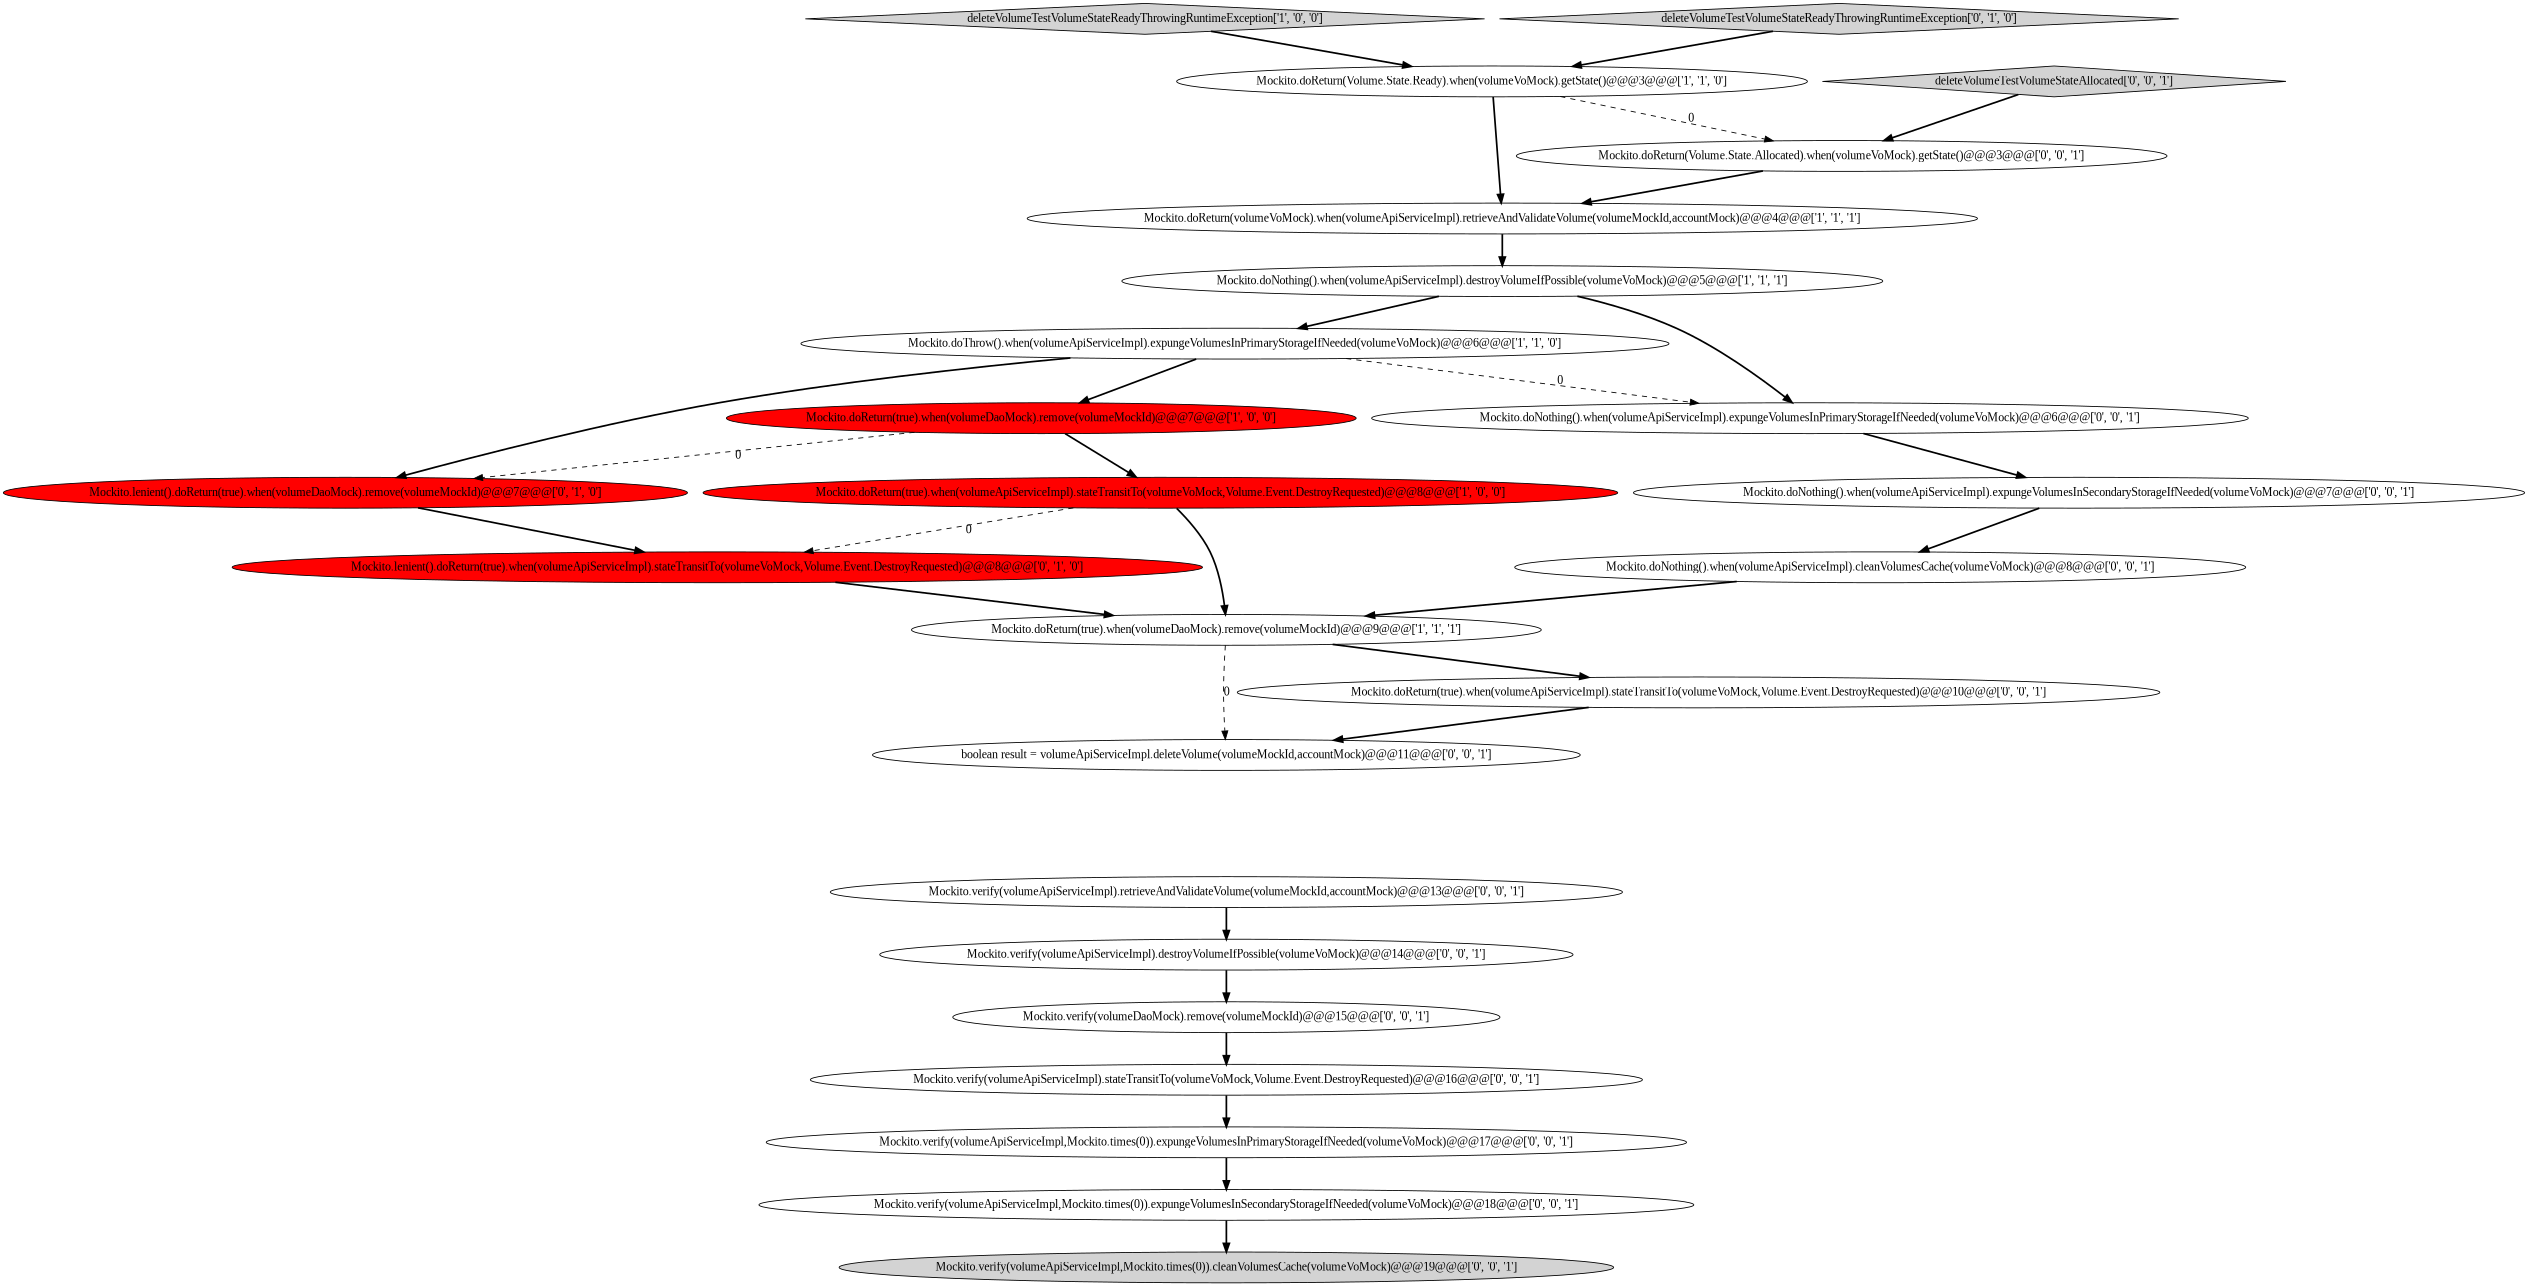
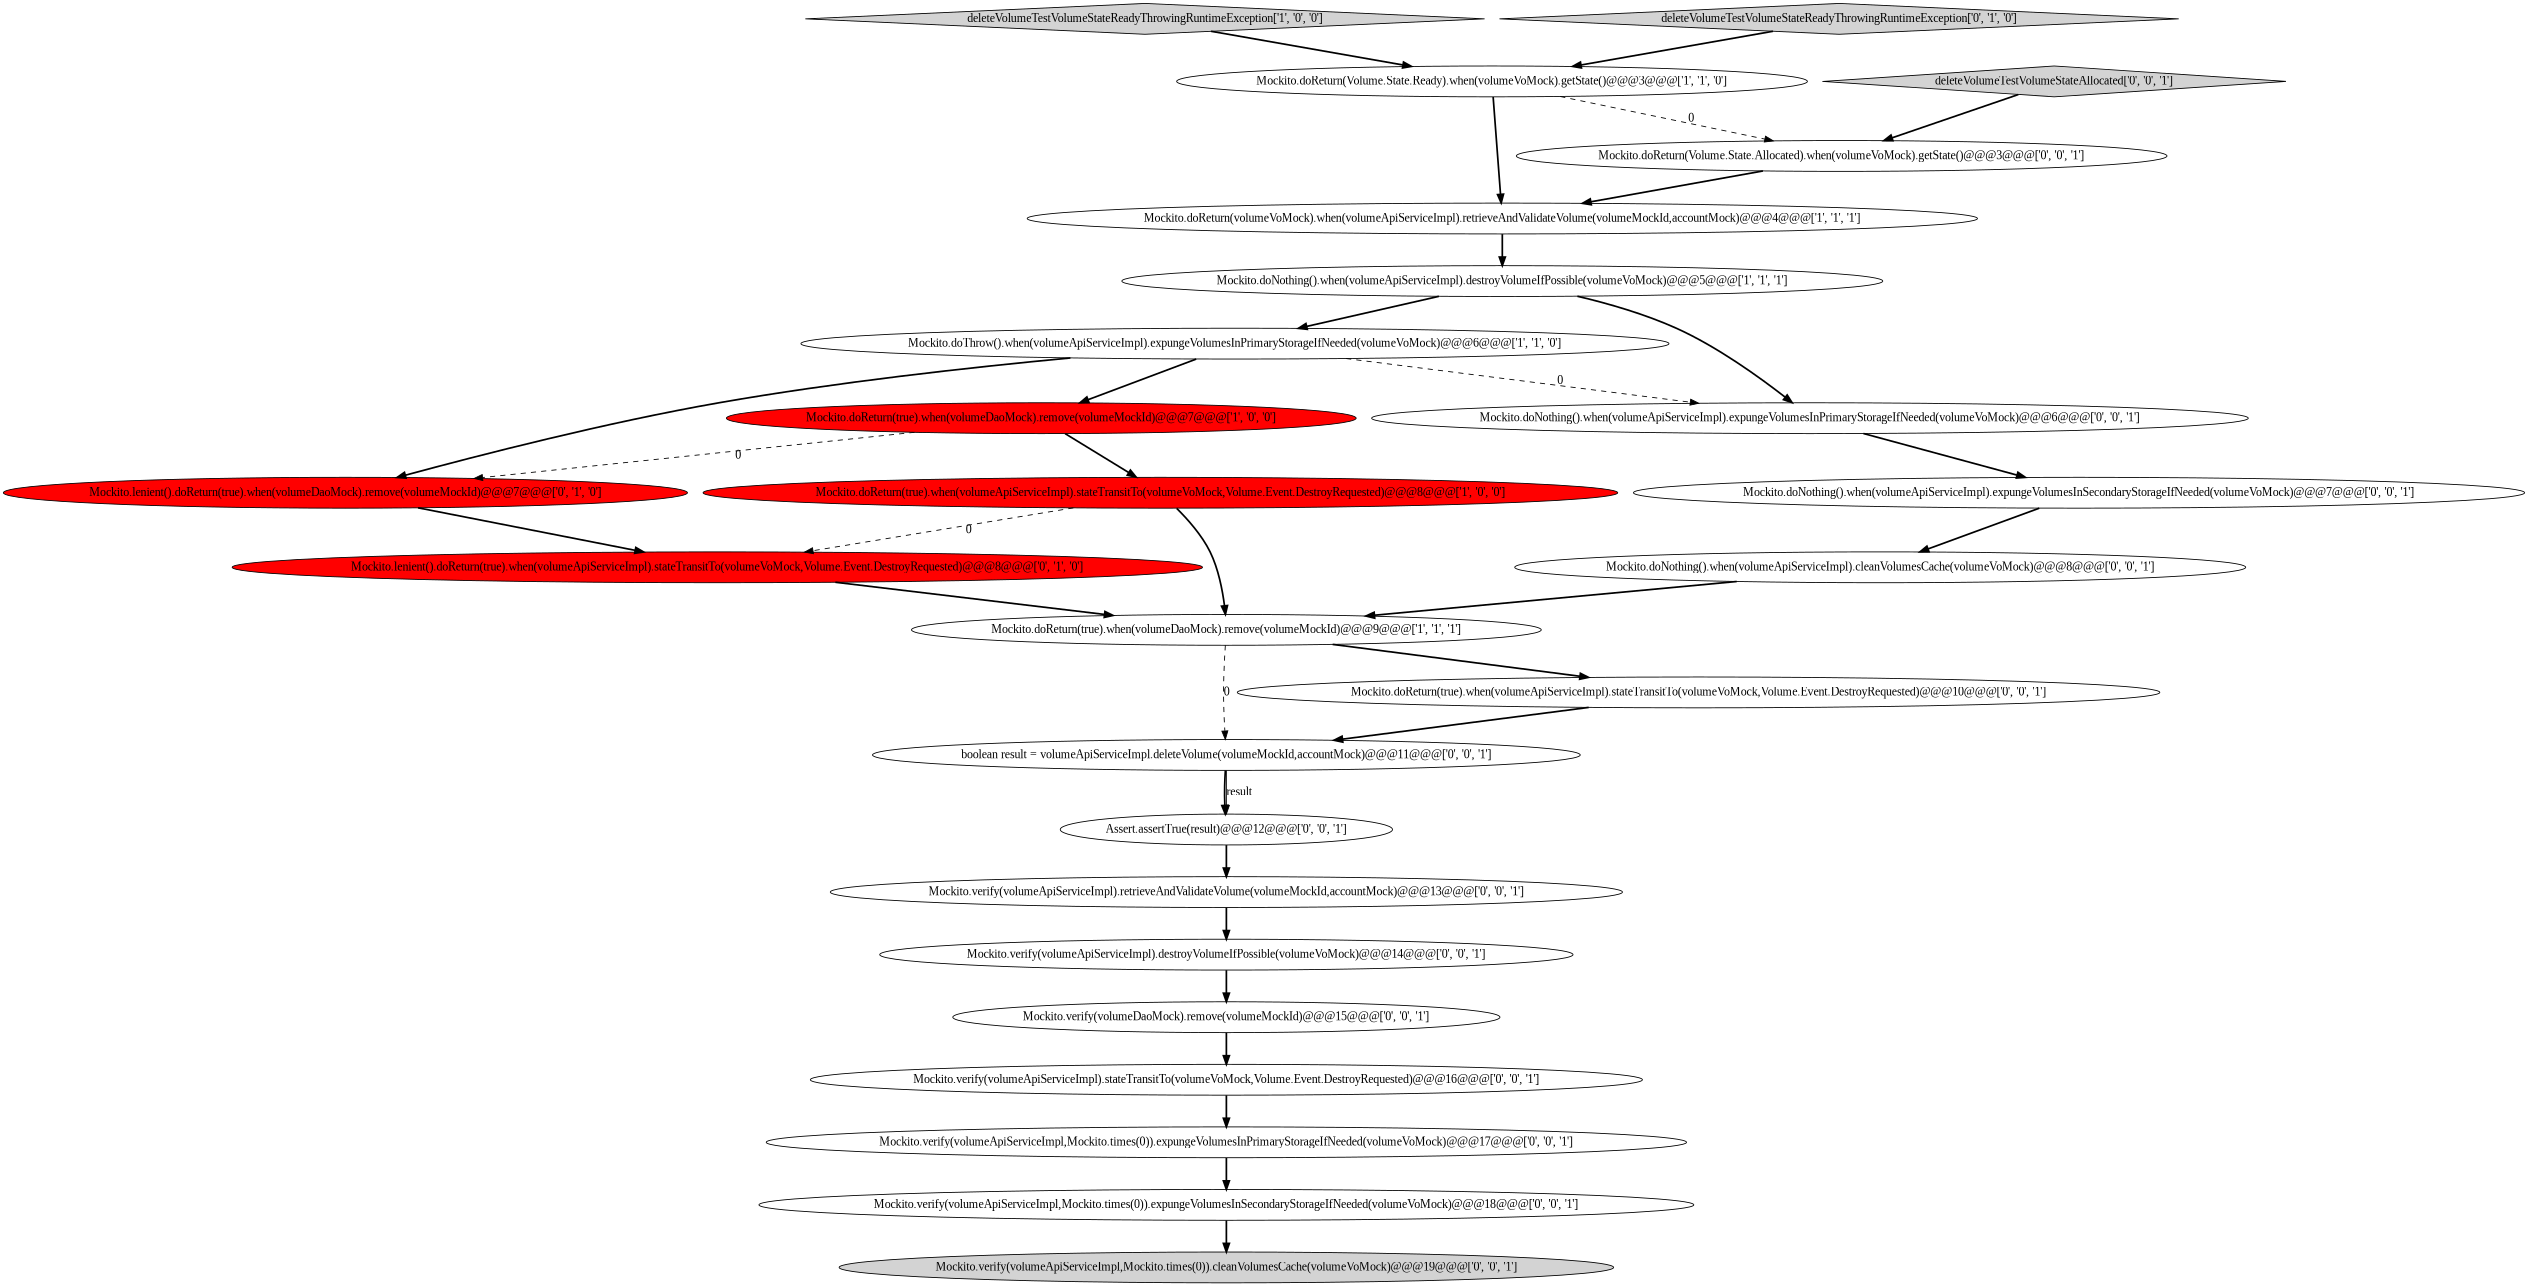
node "Assert.assertTrue(result)@@@12@@@['0', '0', '1']": added
